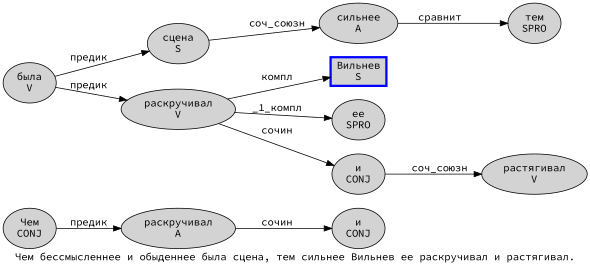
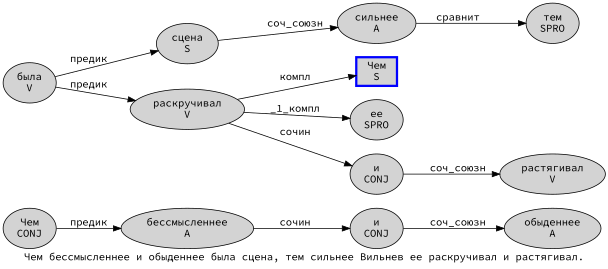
node "Вильнев S": label "Вильнев S" -> "Чем S"
node "раскручивал A": label "раскручивал A" -> "бессмысленнее A"
node "обыденнее A": added
